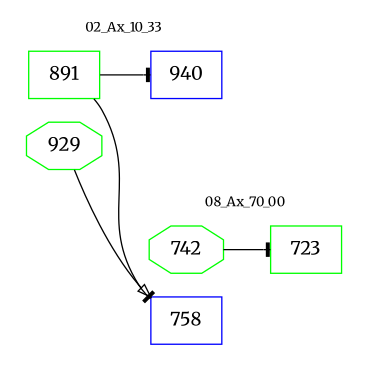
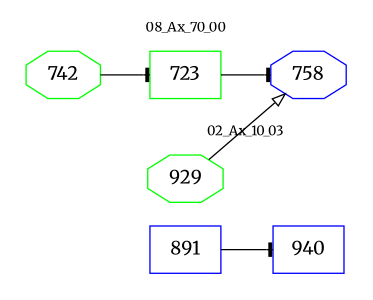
cluster "02_Ax_10_33": label "02_Ax_10_33" -> "02_Ax_10_03"
node "891": color green -> blue
edge "891" -> "758": now "723" -> "758"
node "758": shape box -> octagon
